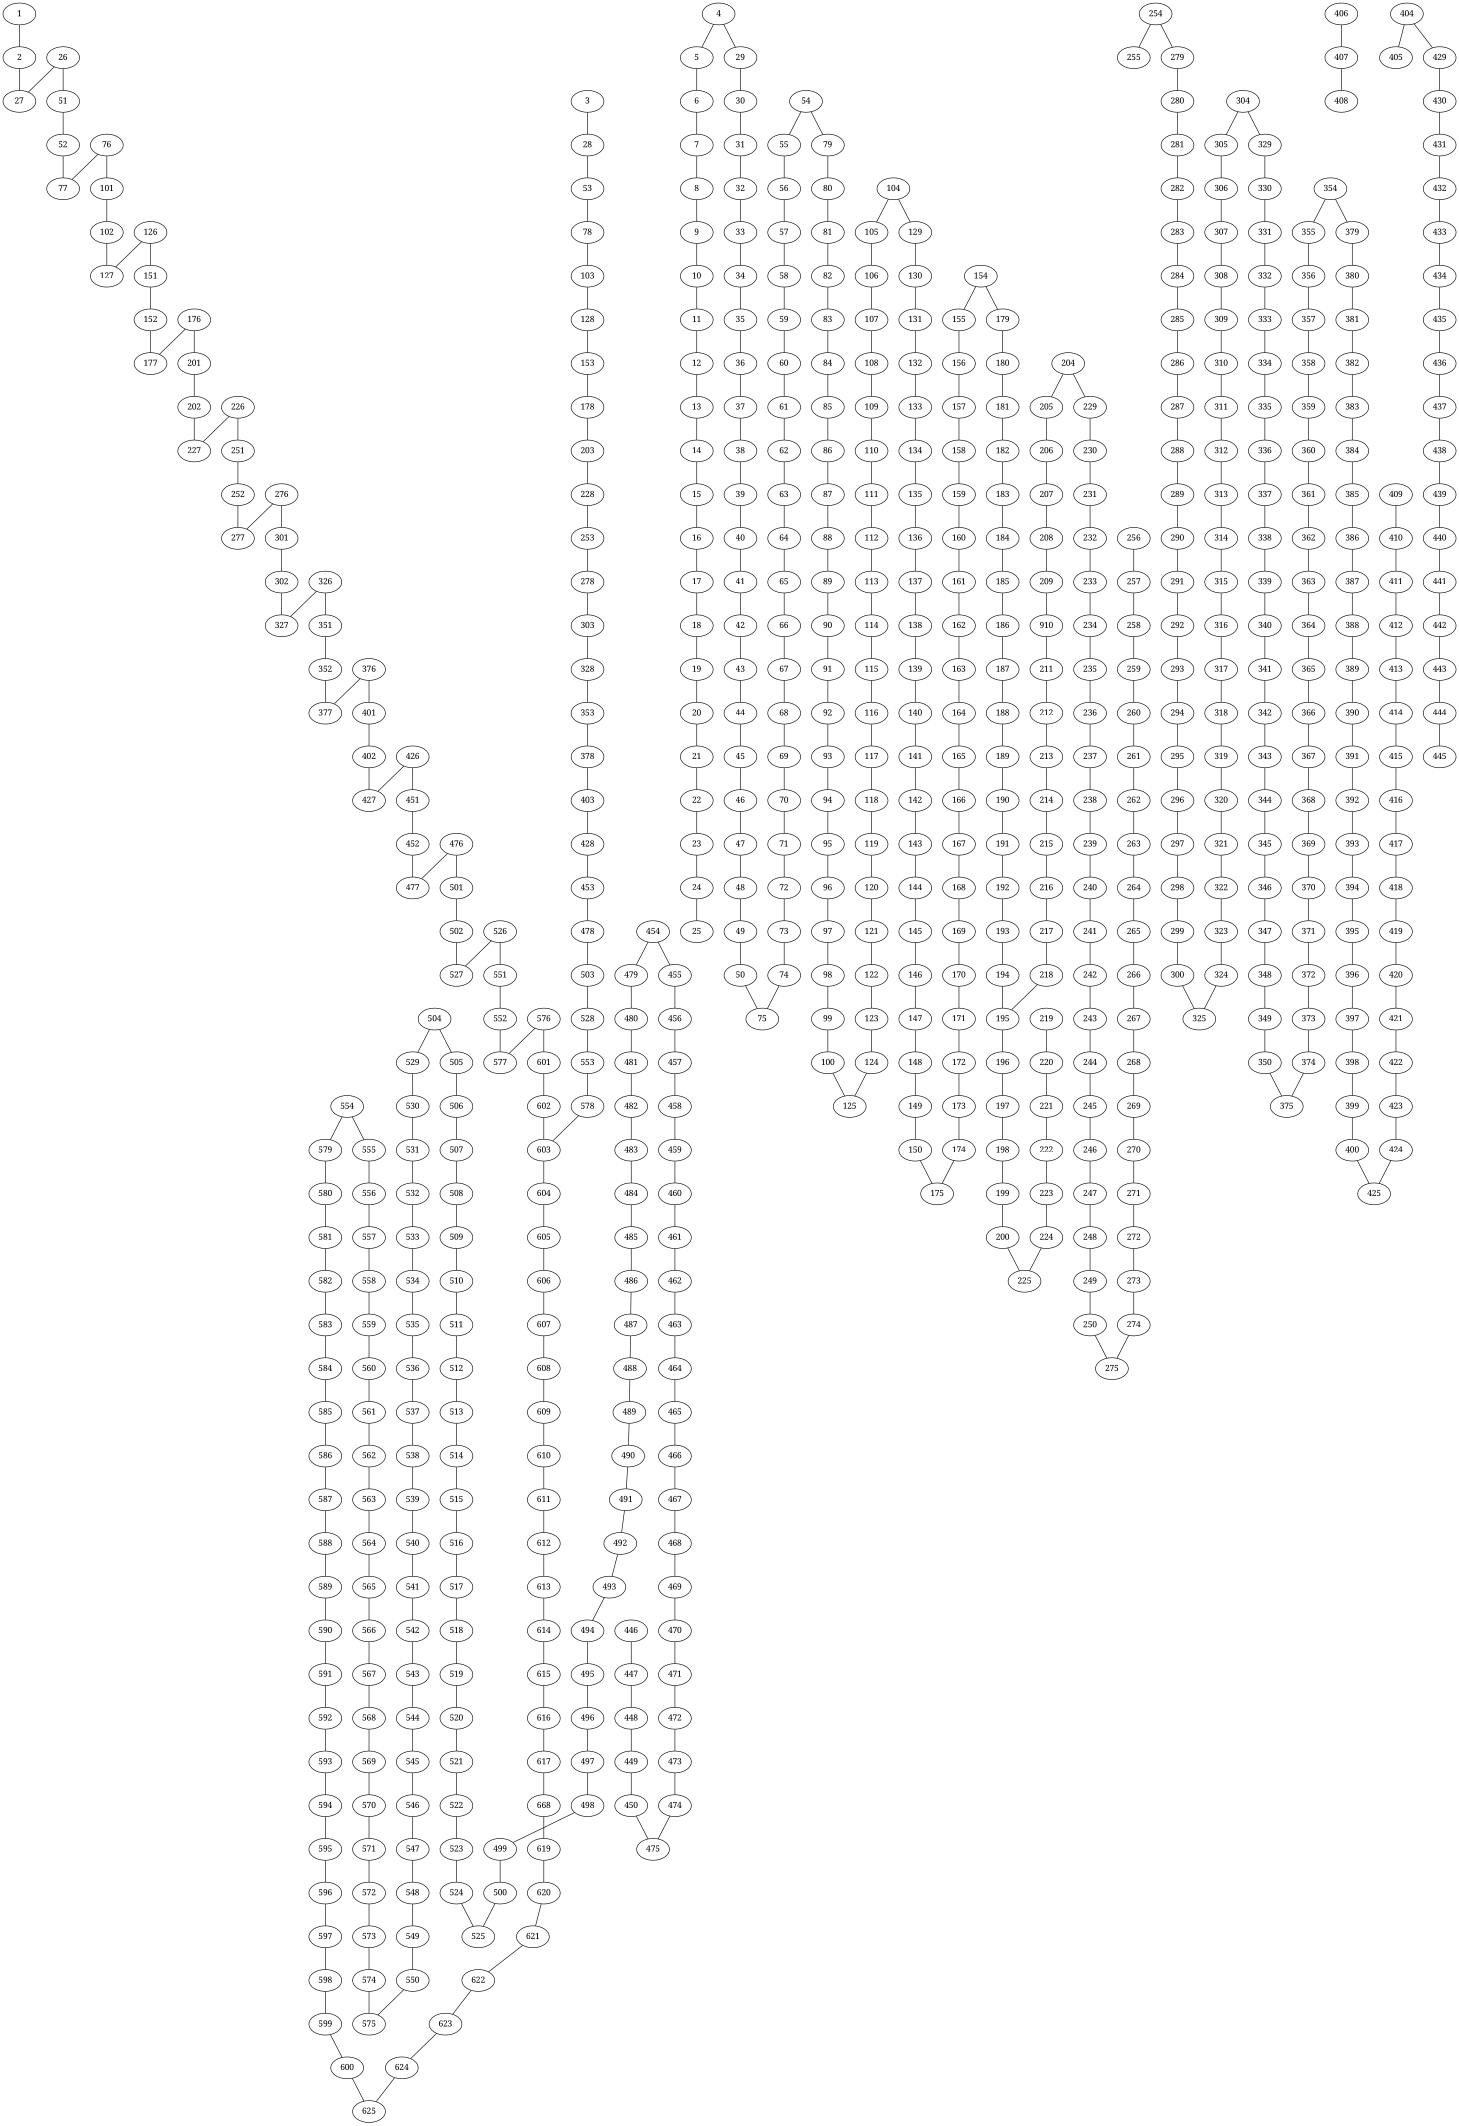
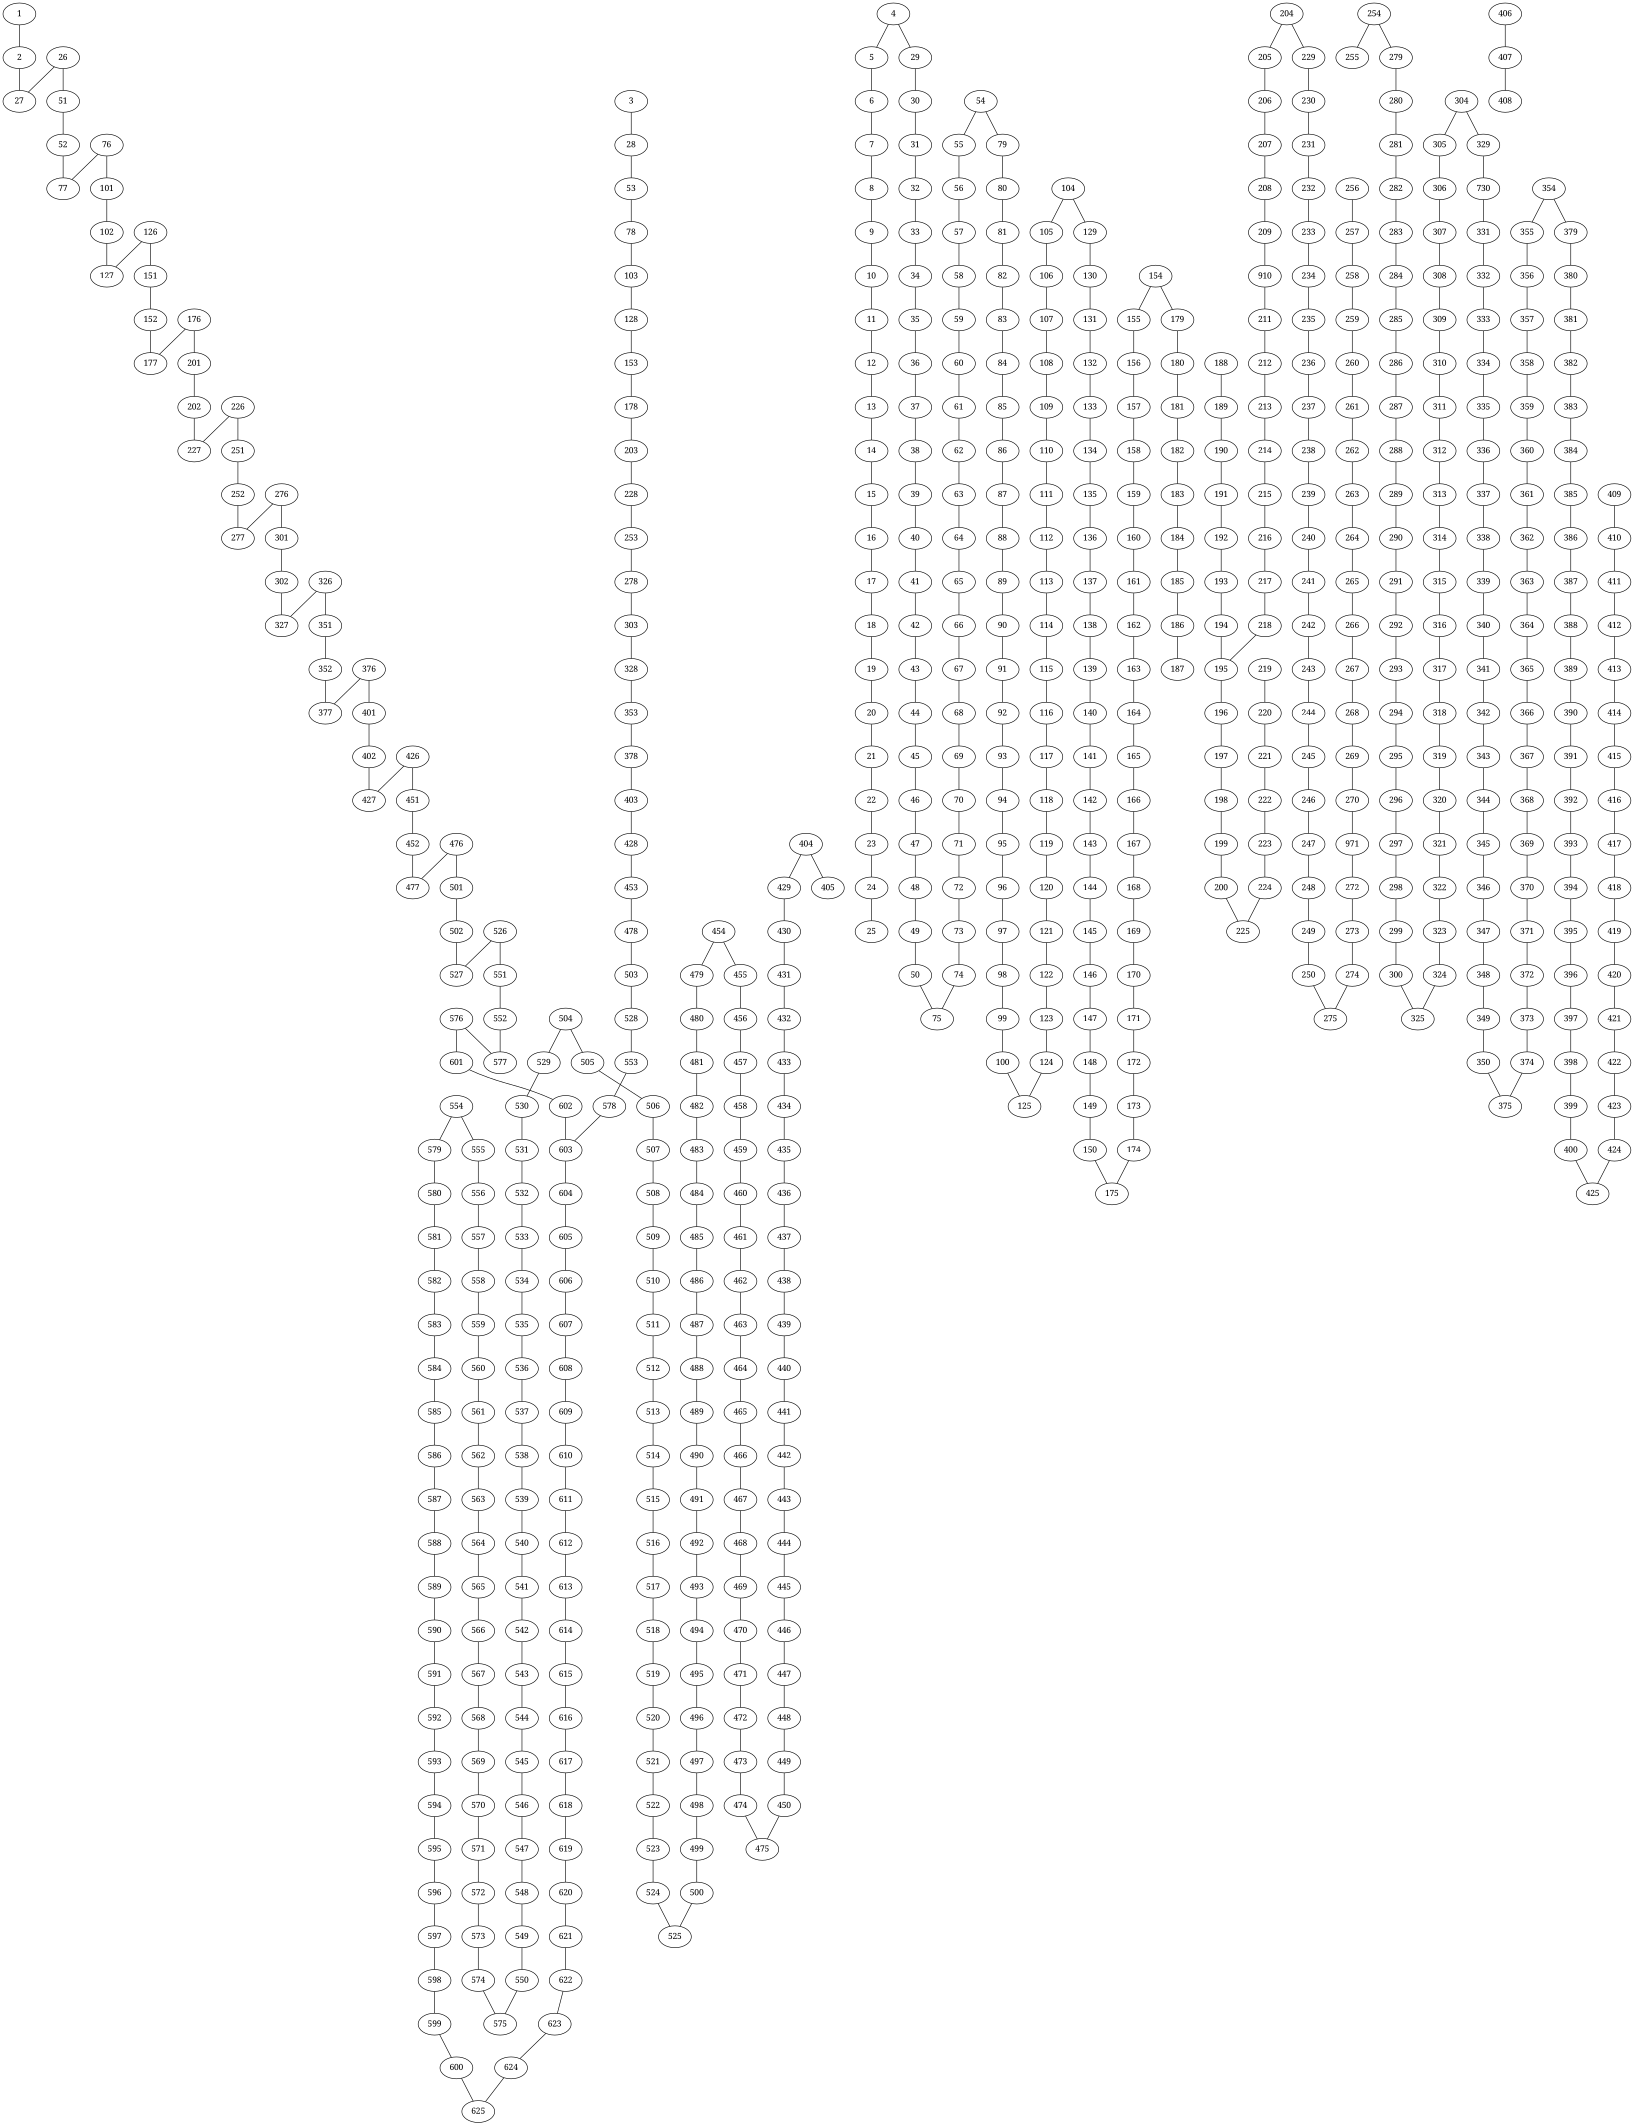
node "330": label "330" -> "730"
edge "187" -- "188": removed
node "271": label "271" -> "971"
edge "445" -- "446": added
node "668": label "668" -> "618"
